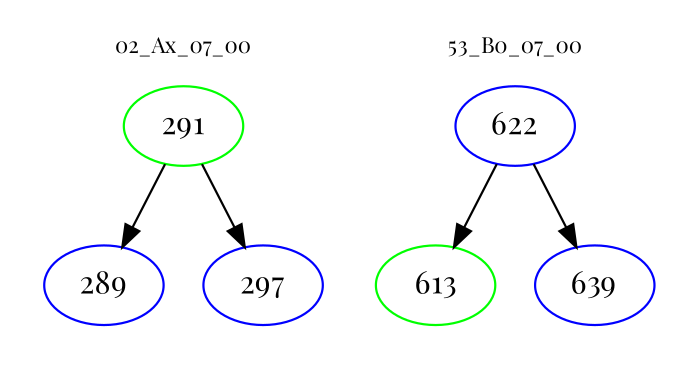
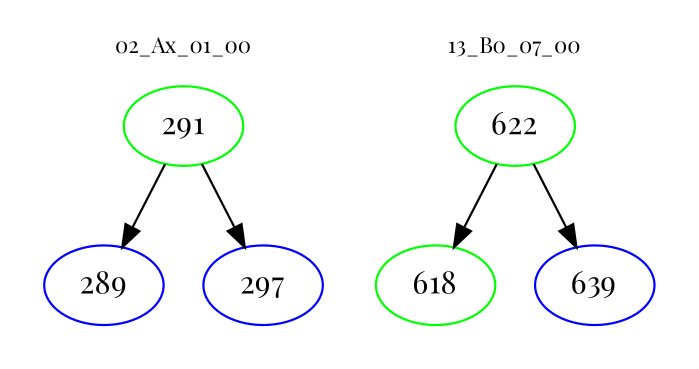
cluster "02_Ax_07_00": label "02_Ax_07_00" -> "02_Ax_01_00"
cluster "53_B0_07_00": label "53_B0_07_00" -> "13_B0_07_00"
node "622": color blue -> green
node "613": label "613" -> "618"
